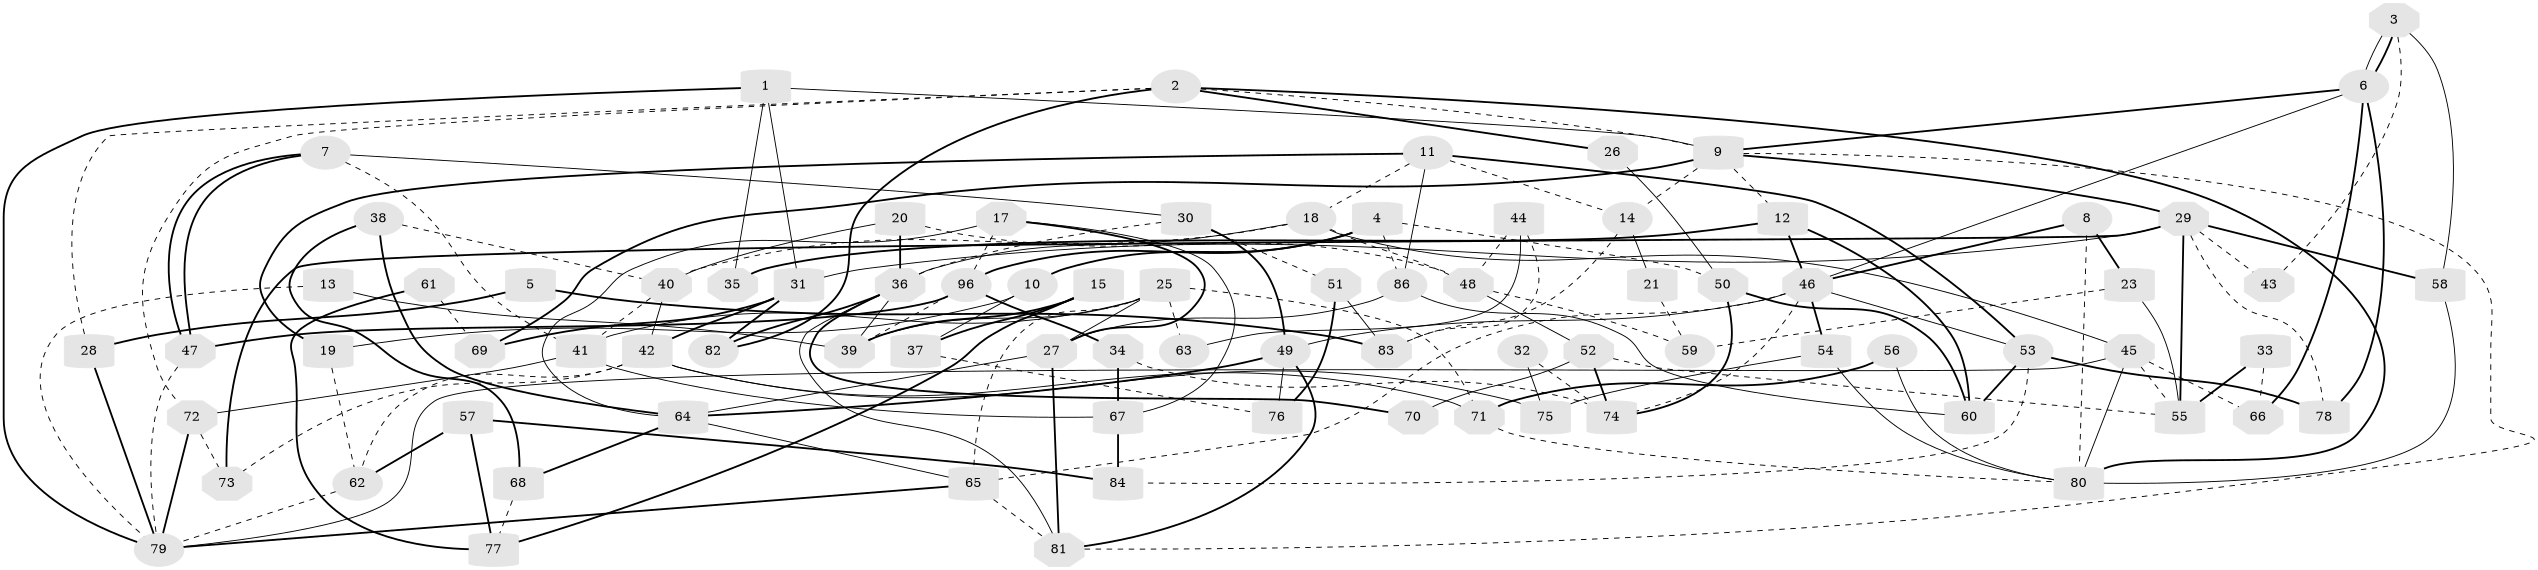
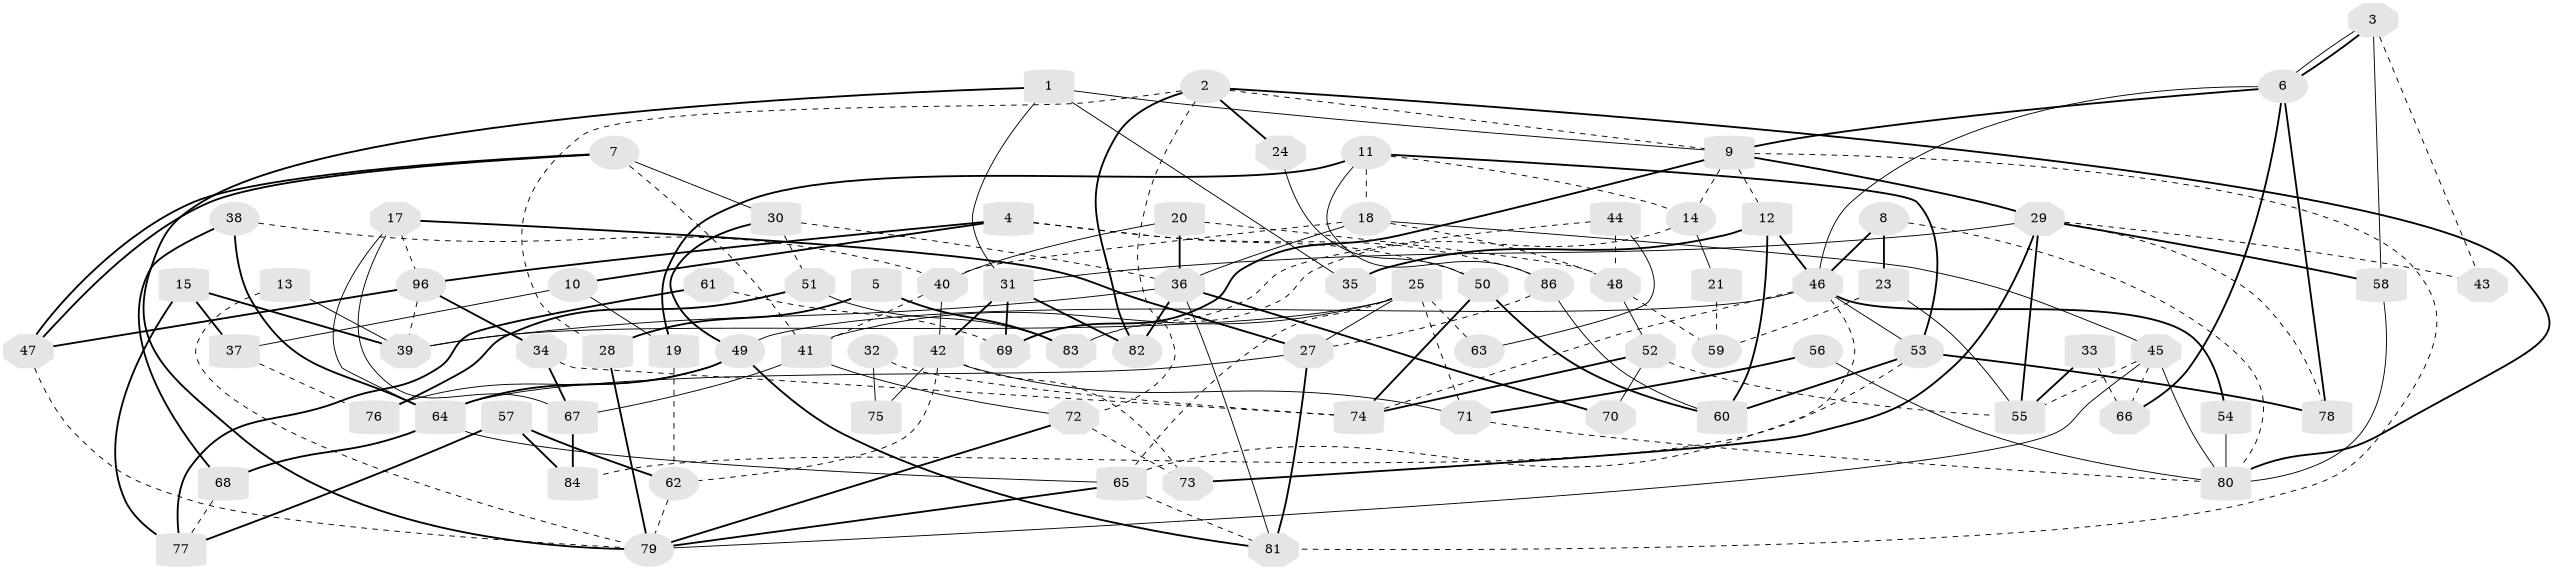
node "26": label "26" -> "24"
edge "86" -- "27": style solid -> dashed
edge "54" -- "75": removed
